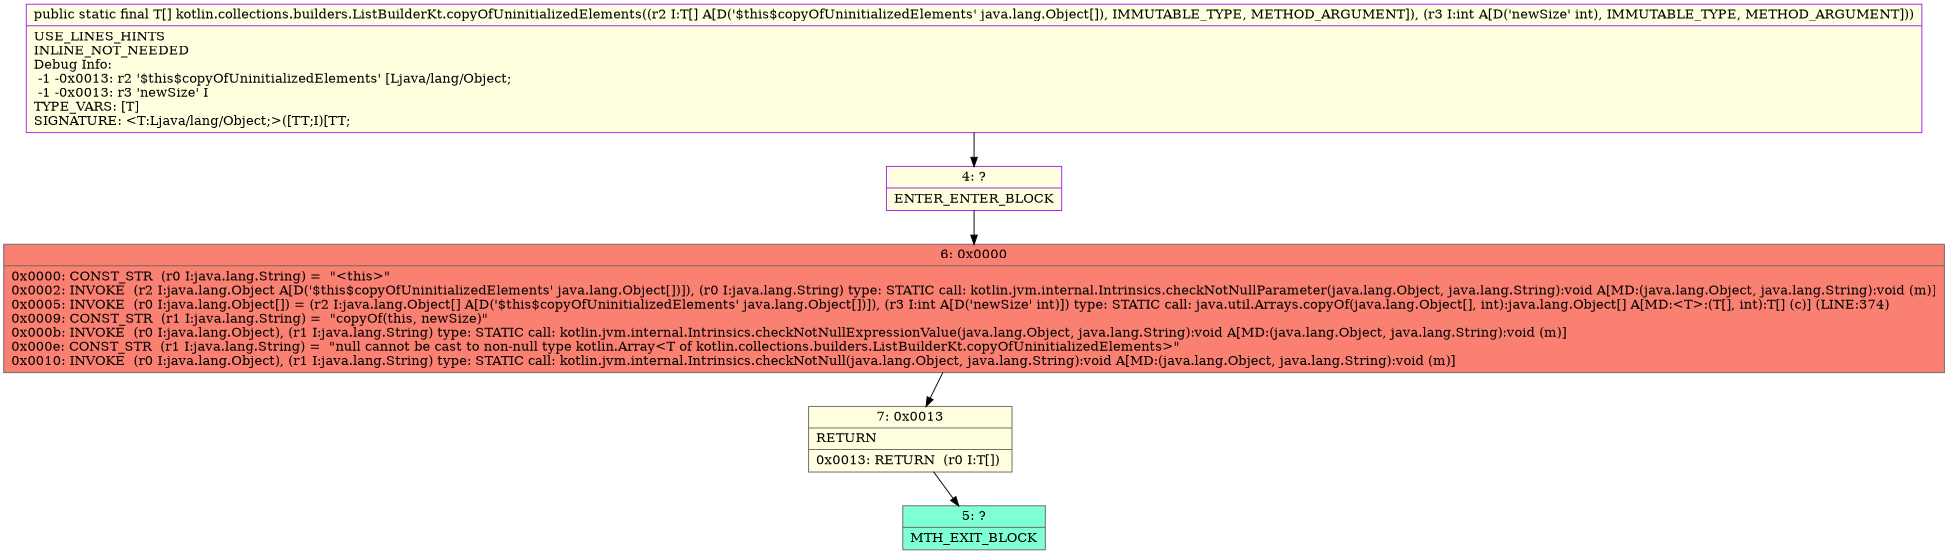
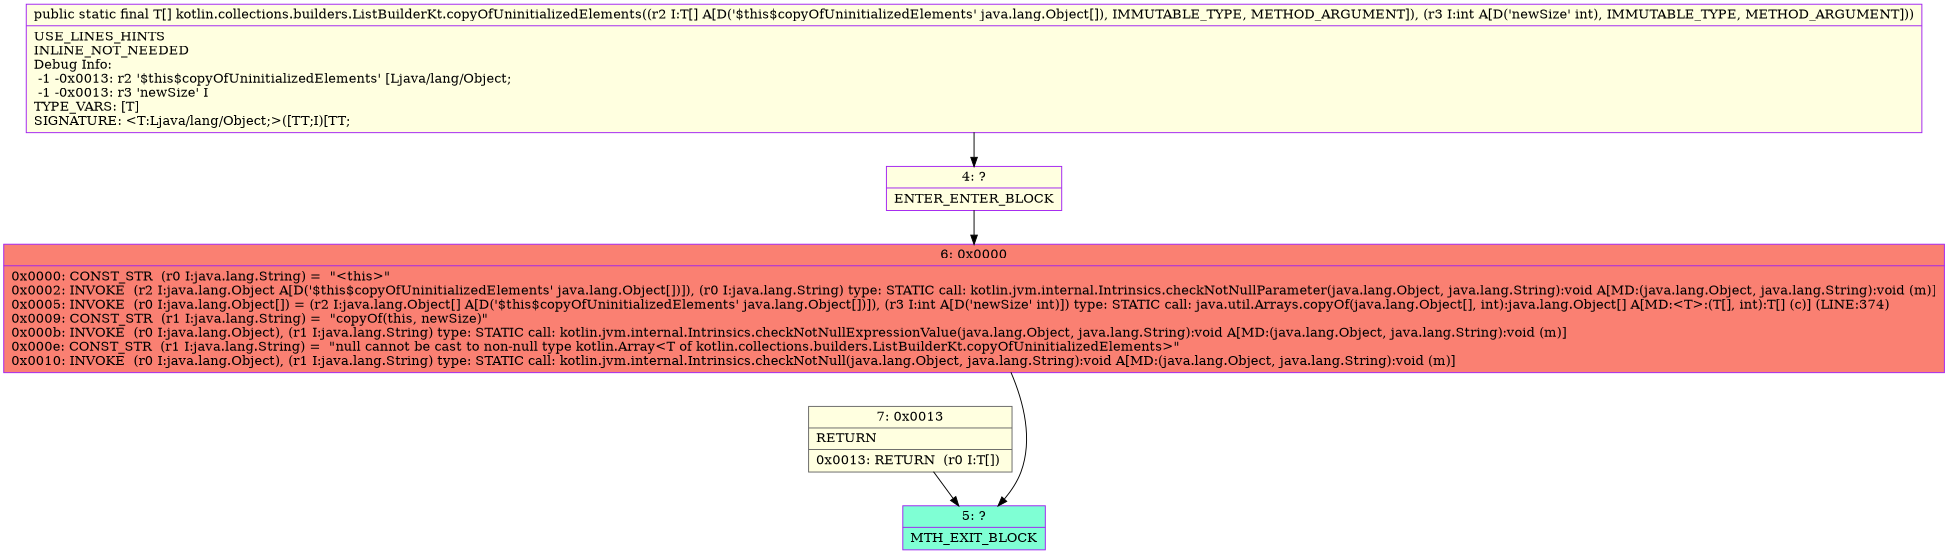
node "6: 0x0000": color gray40 -> purple
edge "6: 0x0000" -> "7: 0x0013": now "6: 0x0000" -> "5: ?"
node "5: ?": color gray40 -> purple
